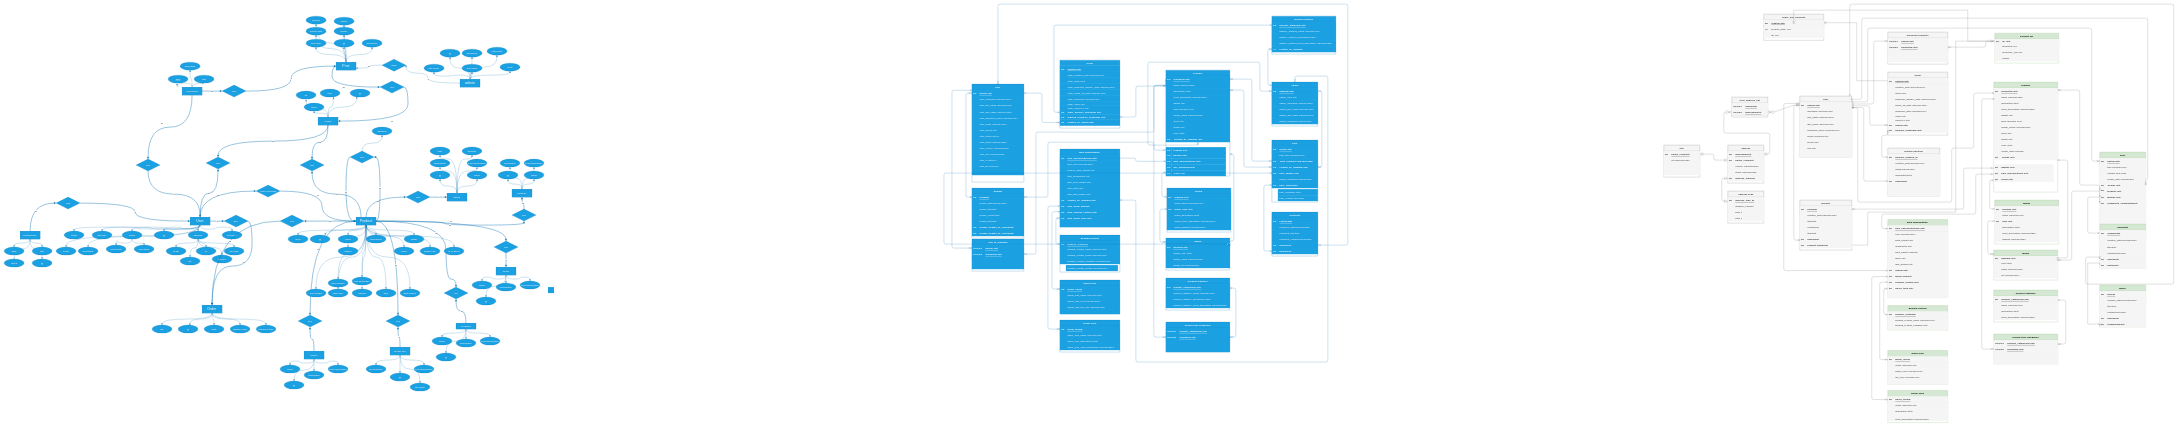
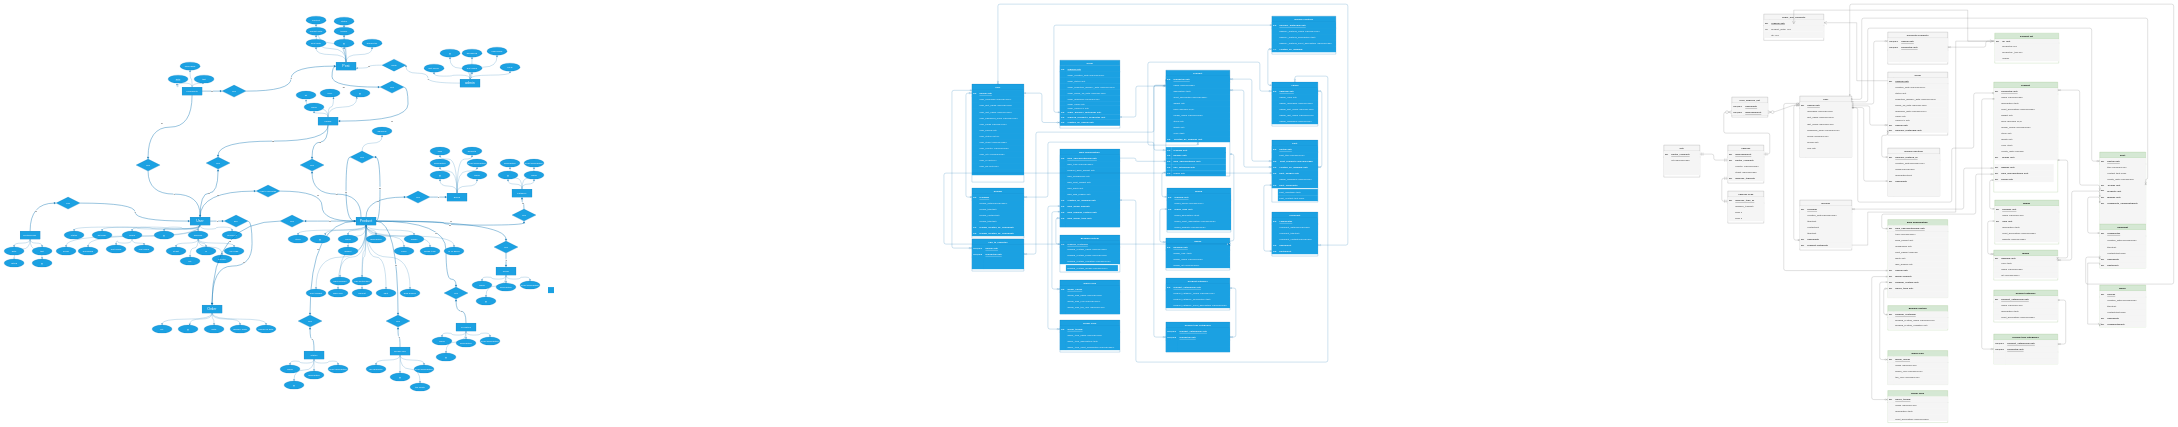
node "back basket": moved (338, 283) -> (340, 281)
node "Condition": size 20x6 -> 20x8
